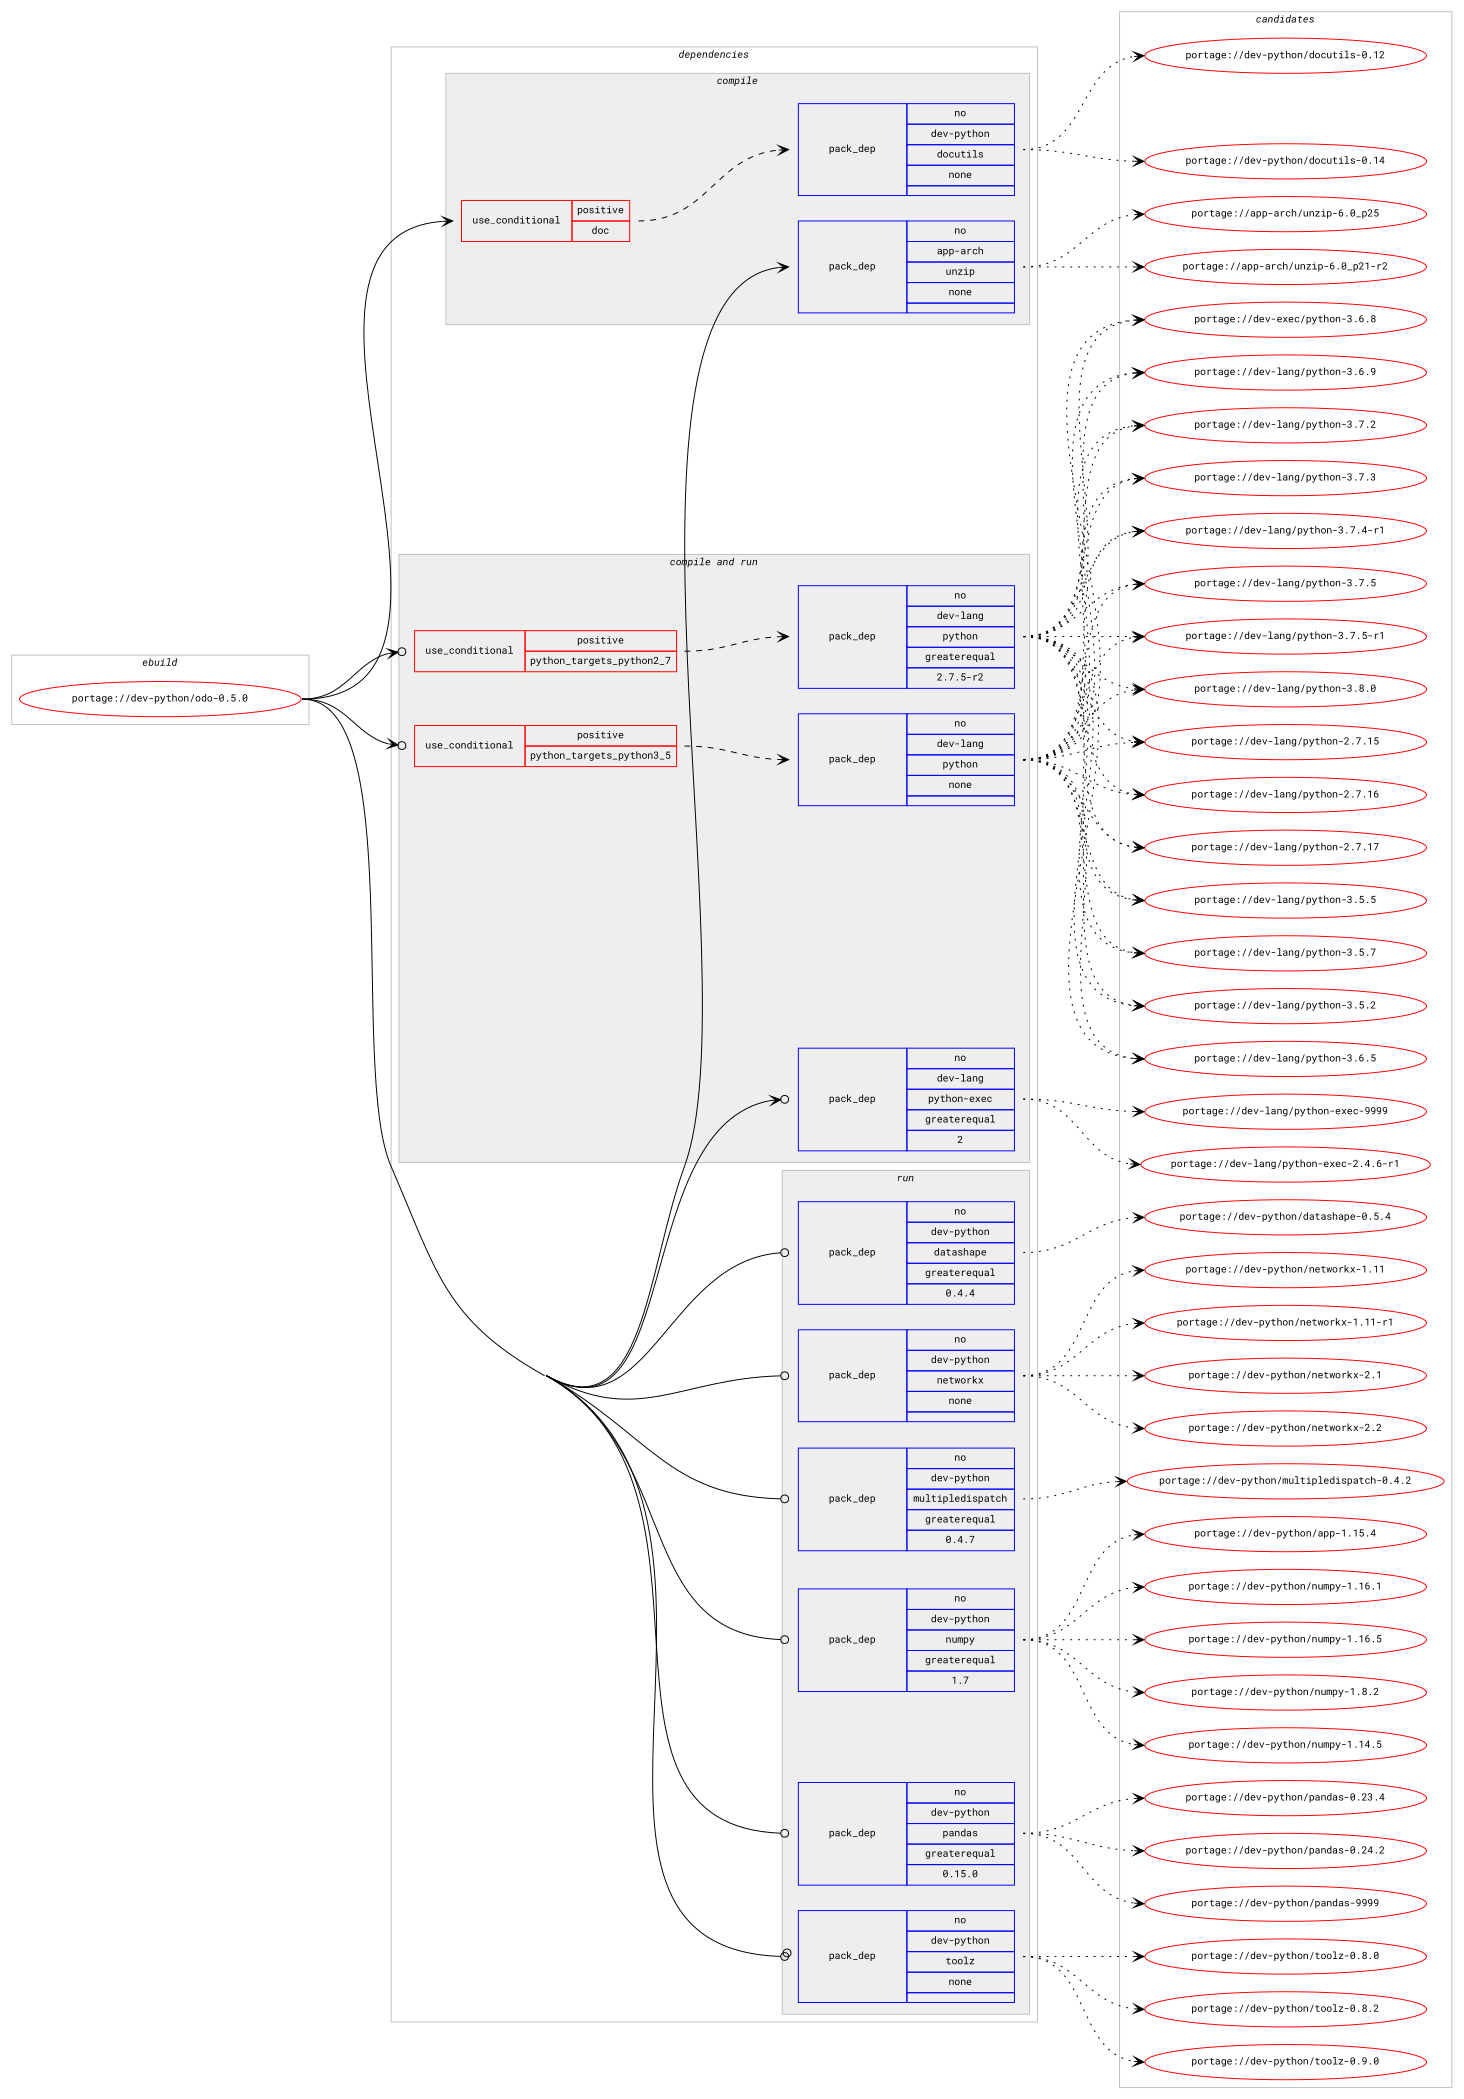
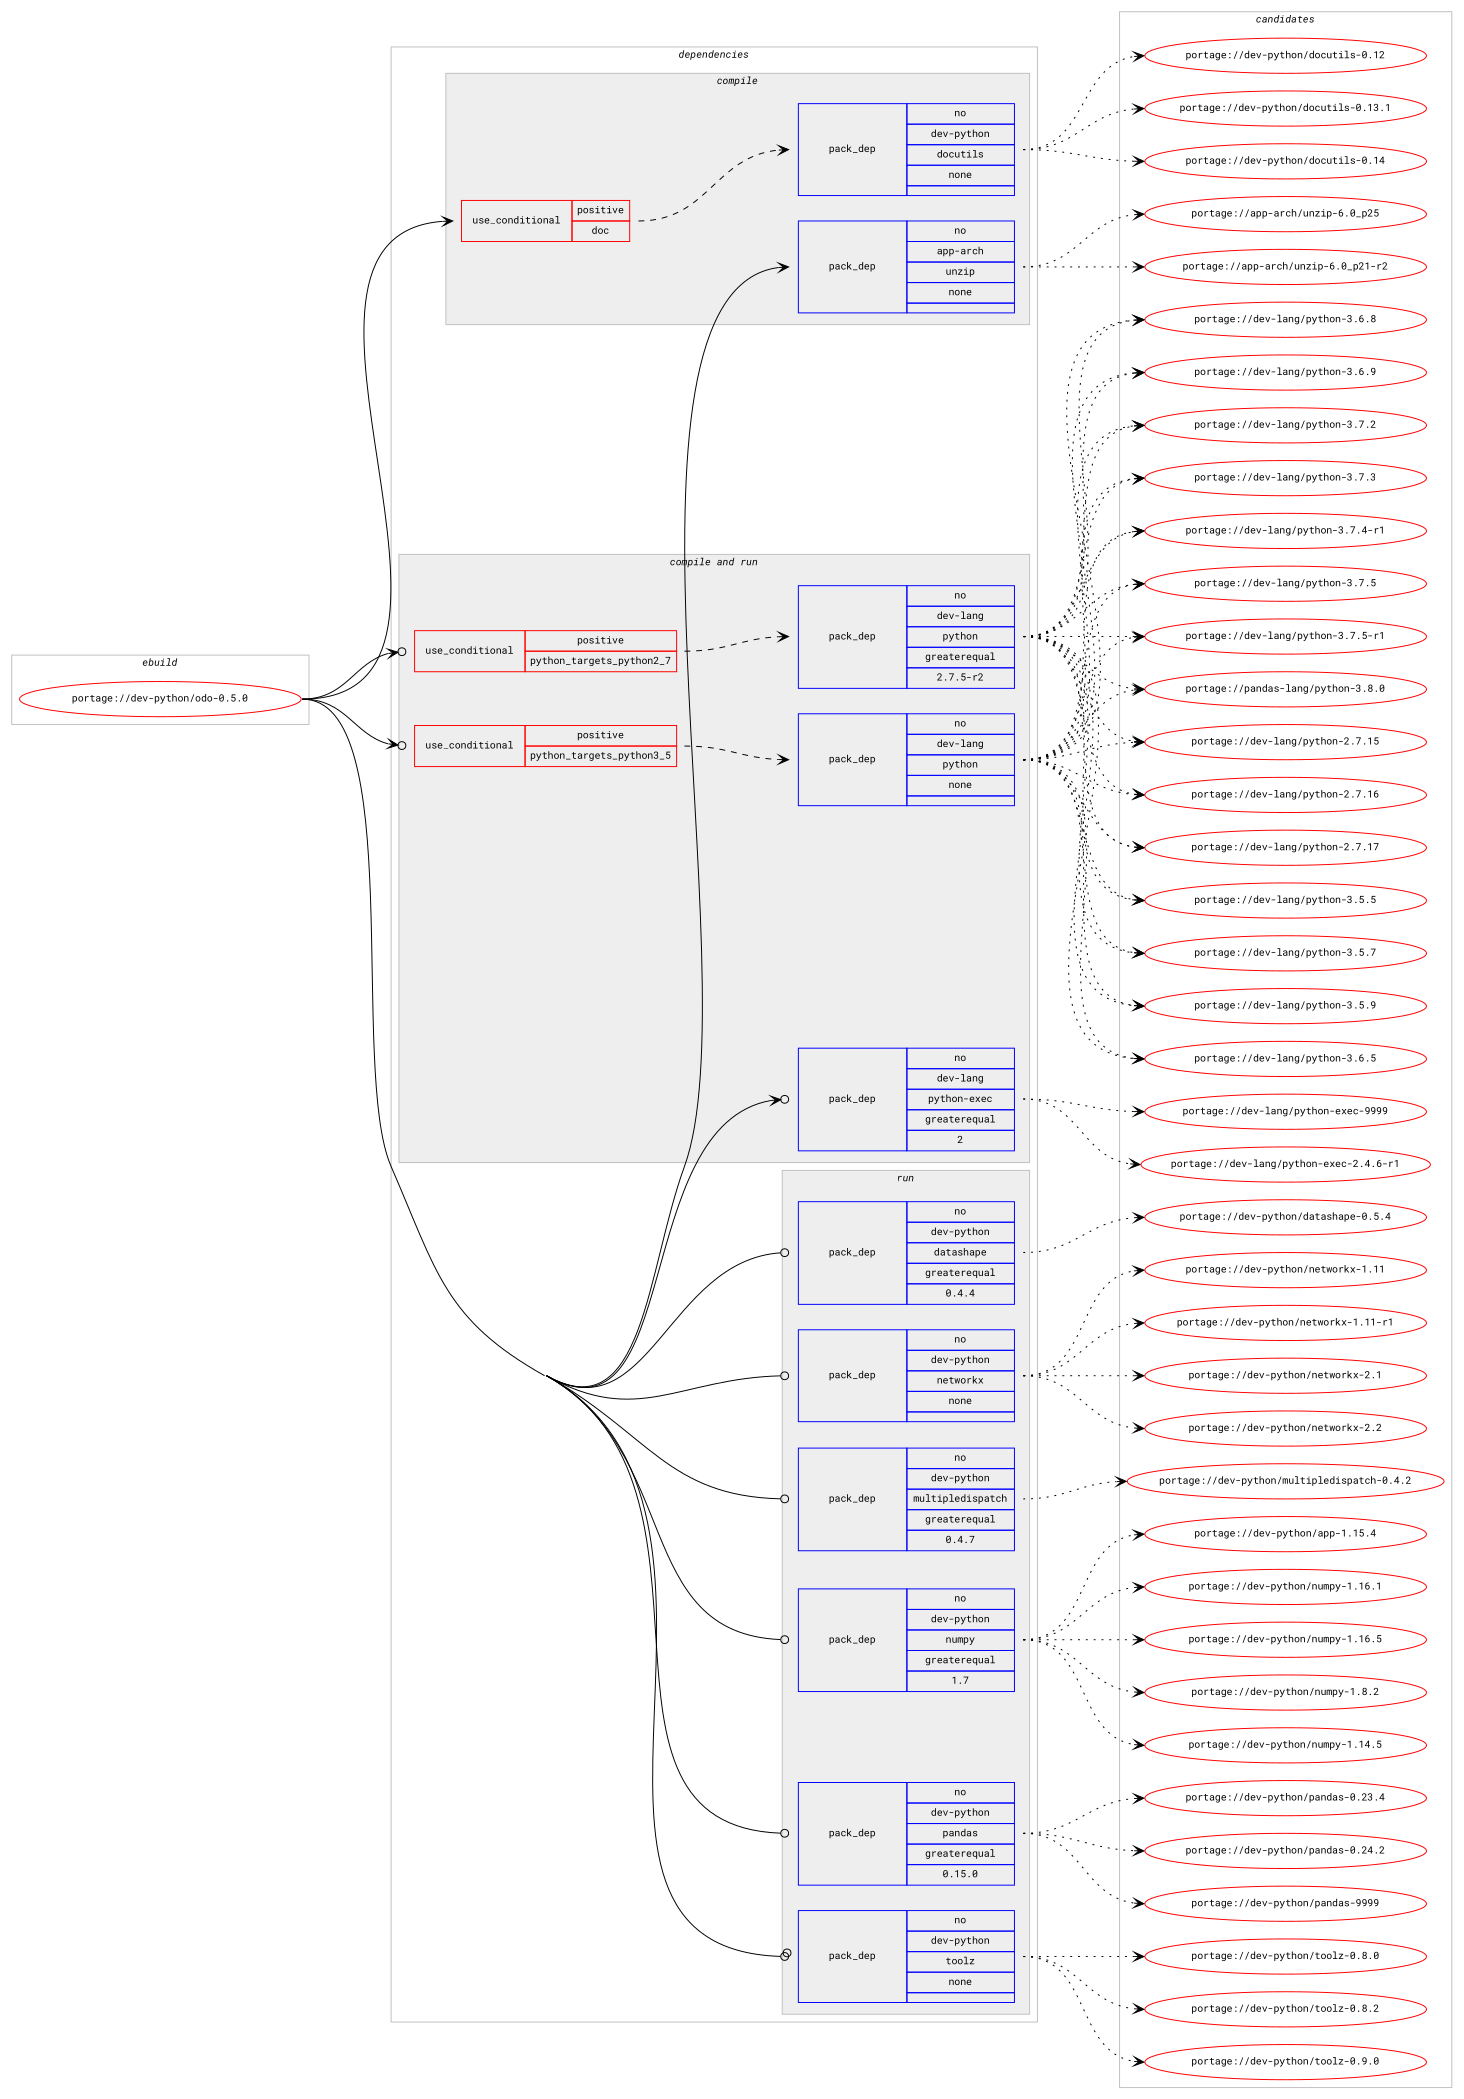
node "portage://dev-python/docutils-0.13.1": added
node "portage://dev-exec/python-3.6.8": label "portage://dev-exec/python-3.6.8" -> "portage://dev-lang/python-3.6.8"
node "portage://dev-lang/python-3.8.0": label "portage://dev-lang/python-3.8.0" -> "portage://pandas-lang/python-3.8.0"
node "portage://dev-lang/python-3.5.2": label "portage://dev-lang/python-3.5.2" -> "portage://dev-lang/python-3.5.9"
